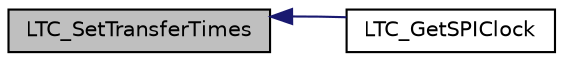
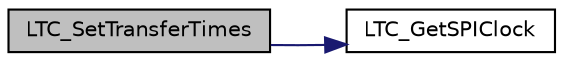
edge "LTC_GetSPIClock" -> "LTC_SetTransferTimes": reversed
